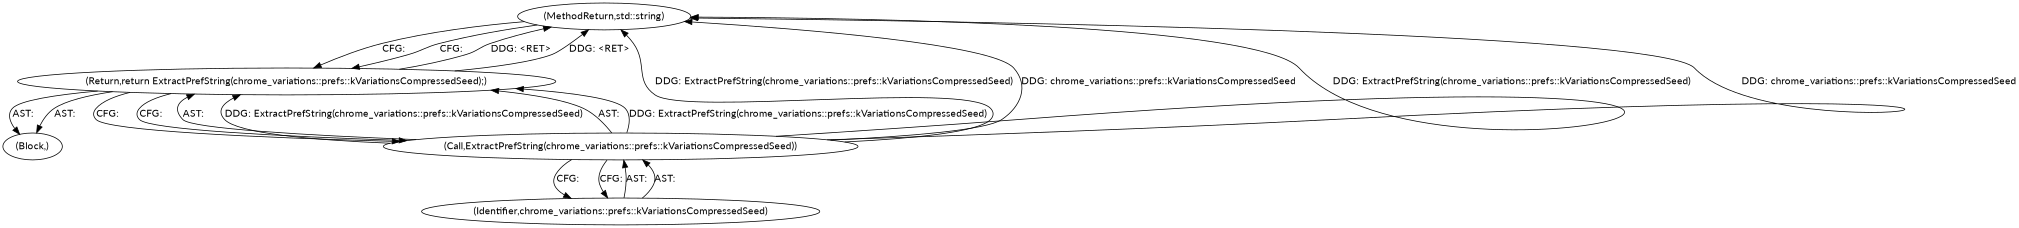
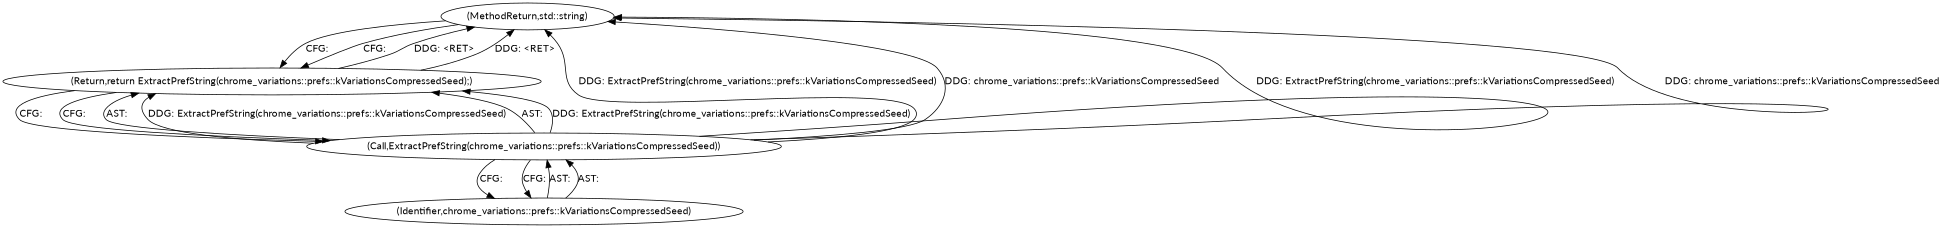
node "(Block,)": removed
